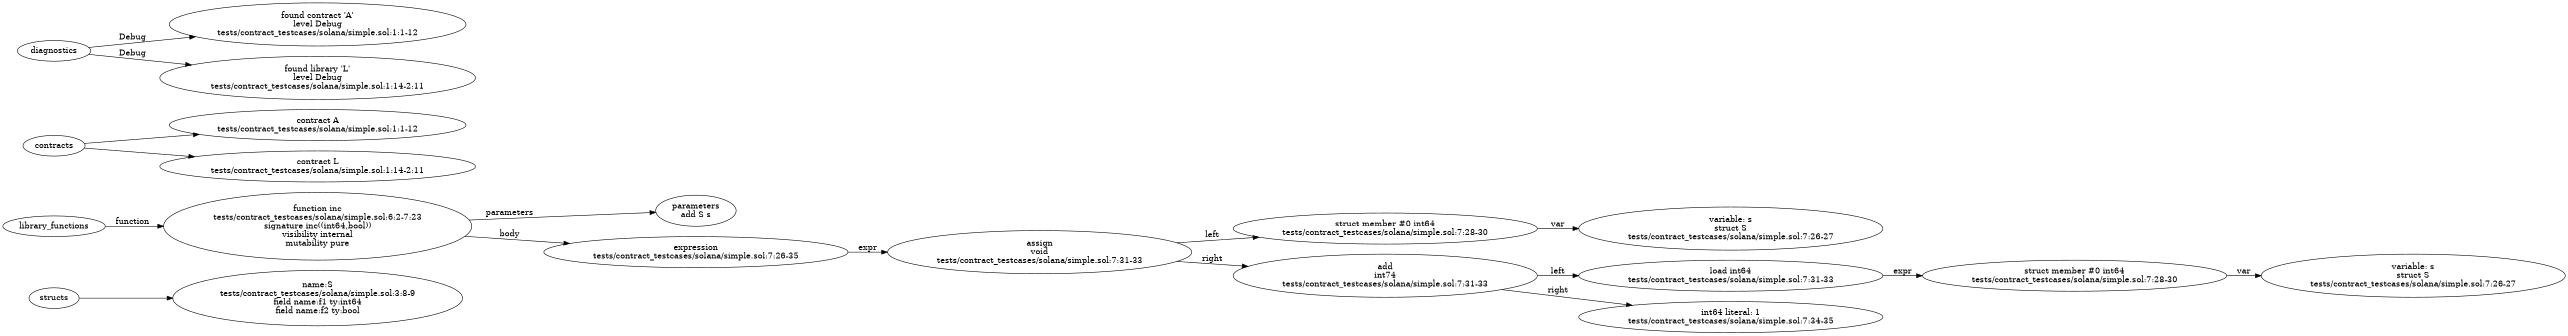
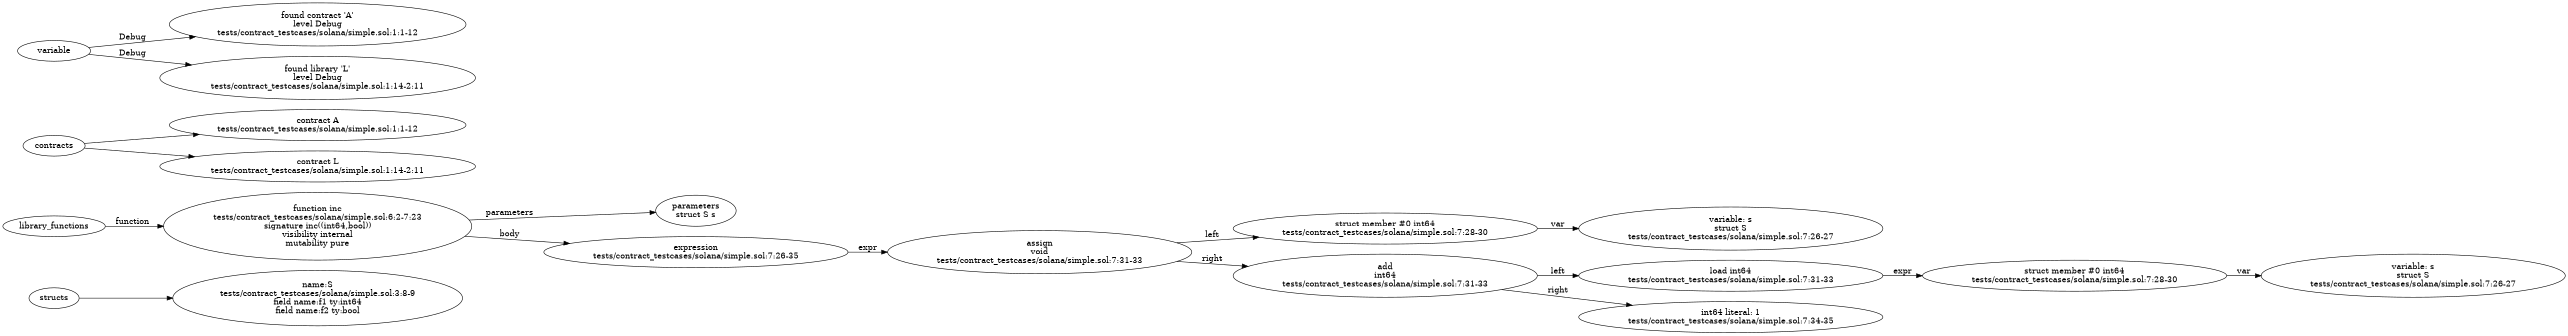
node "diagnostics": label "diagnostics" -> "variable"
node "parameters add S s": label "parameters add S s" -> "parameters struct S s"
node "add int74 tests/contract_testcases/solana/simple.sol:7:31-33": label "add int74 tests/contract_testcases/solana/simple.sol:7:31-33" -> "add int64 tests/contract_testcases/solana/simple.sol:7:31-33"
